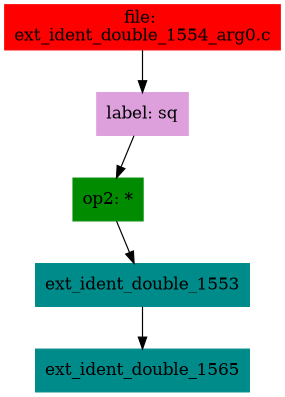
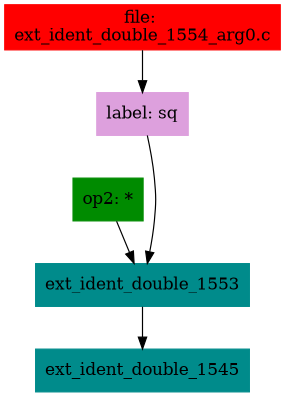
edge "label: sq" -> "op2: *": now "label: sq" -> "ext_ident_double_1553"
node "ext_ident_double_1565": label "ext_ident_double_1565" -> "ext_ident_double_1545"
